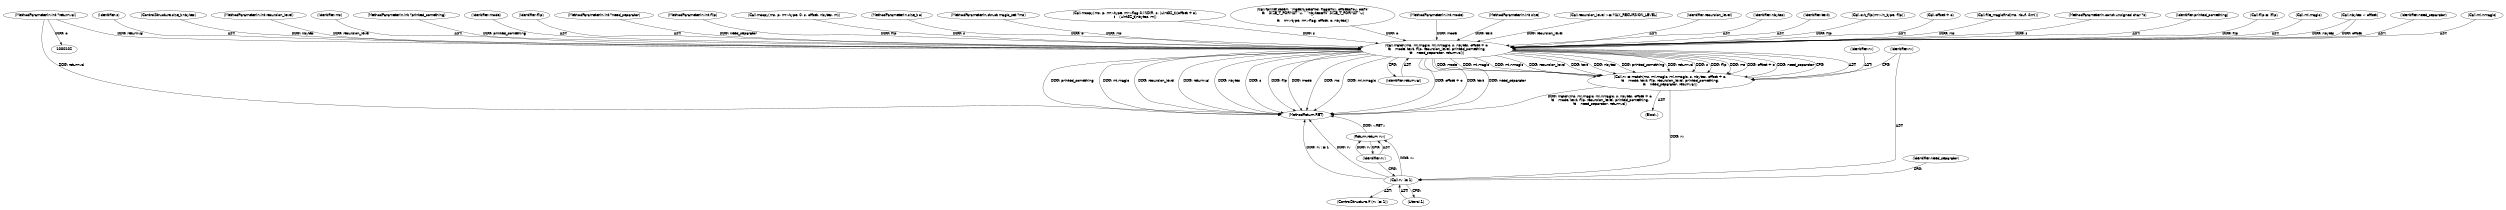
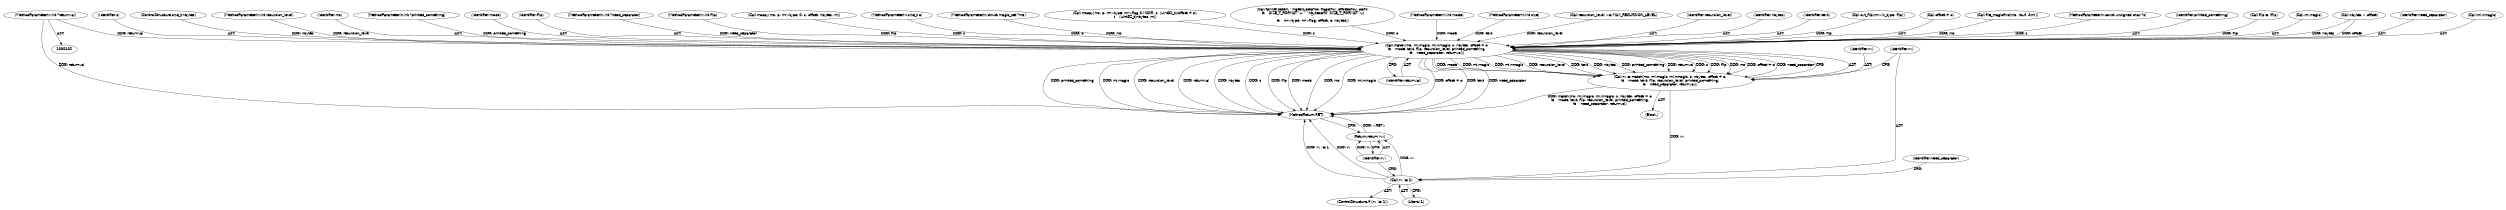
edge "(MethodParameterIn,int *returnval)" -> "1000102": label "DDG: o" -> "AST: "
edge "(MethodReturn,RET)" -> "(Return,return rv;)": added, label "CFG:"
